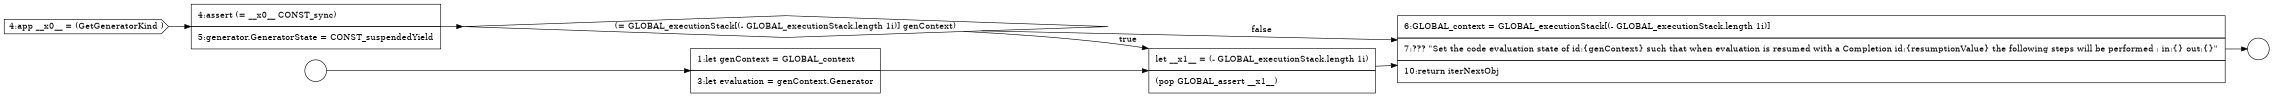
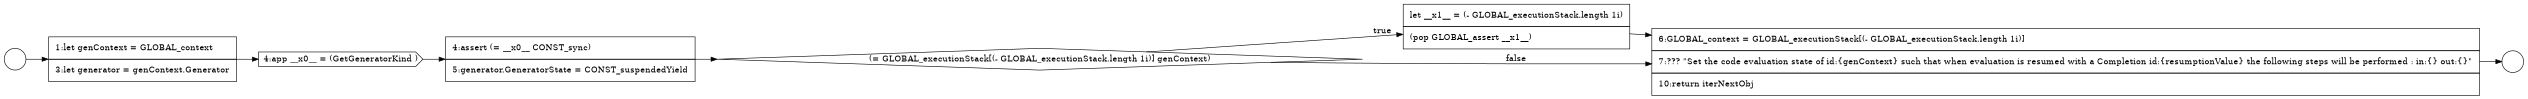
edge "1:let genContext = GLOBAL_context" -> "let __x1__ = (- GLOBAL_executionStack.length 1i)": now "1:let genContext = GLOBAL_context" -> "4:app __x0__ = (GetGeneratorKind )"
node "1:let genContext = GLOBAL_context": text "3:let evaluation = genContext.Generator" -> "3:let generator = genContext.Generator"
